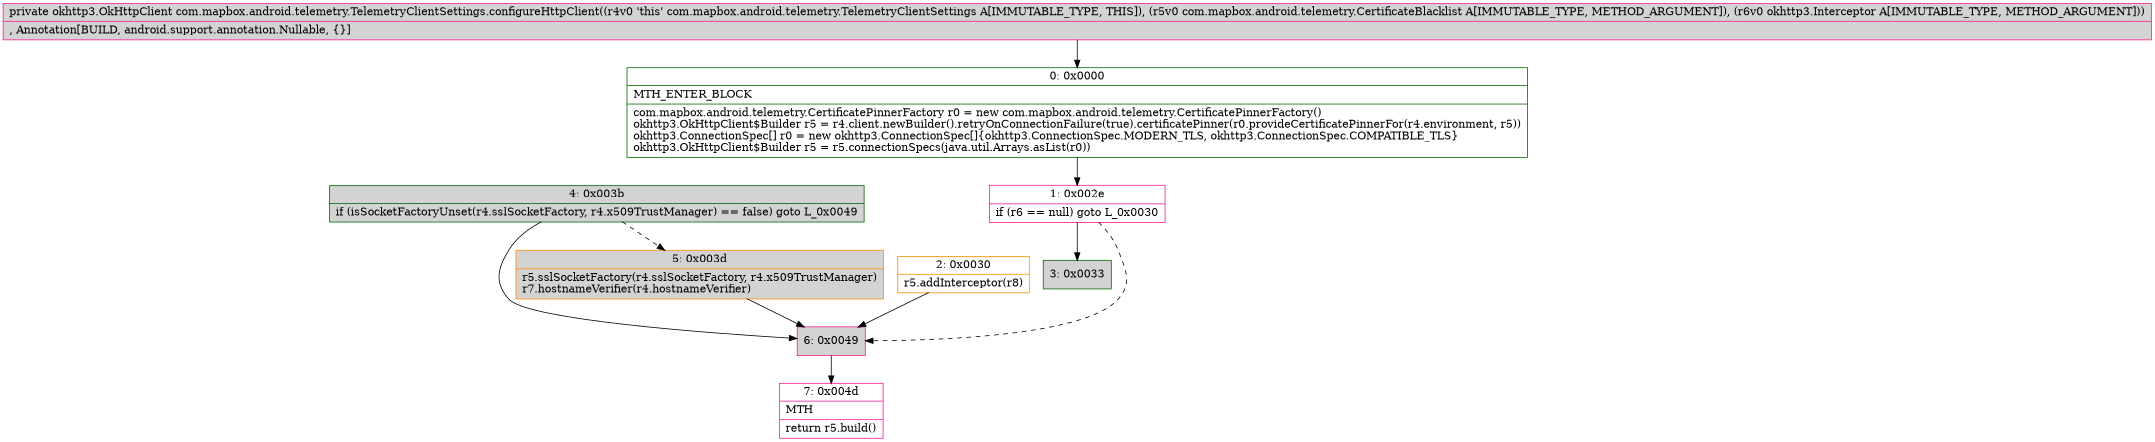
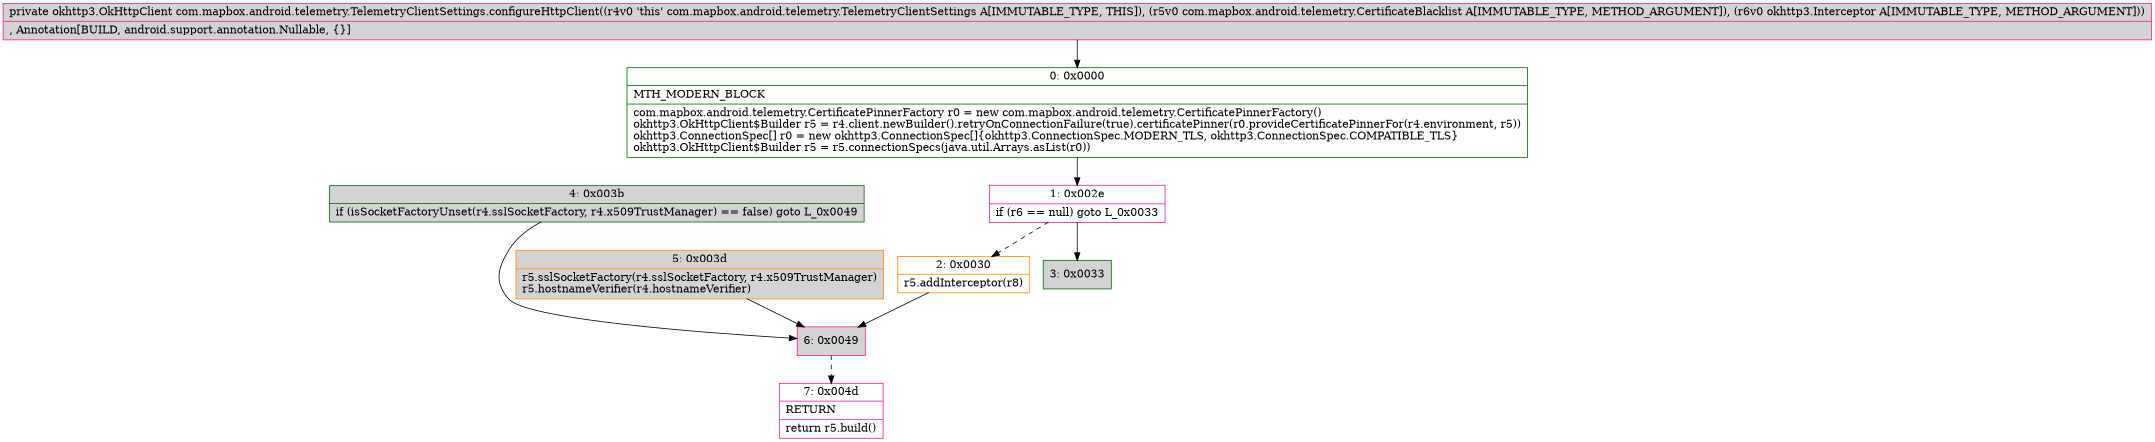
node "0: 0x0000": text "MTH_ENTER_BLOCK" -> "MTH_MODERN_BLOCK"
node "1: 0x002e": text "if (r6 == null) goto L_0x0030" -> "if (r6 == null) goto L_0x0033"
edge "4: 0x003b" -> "5: 0x003d": removed
node "5: 0x003d": text "r7.hostnameVerifier(r4.hostnameVerifier)" -> "r5.hostnameVerifier(r4.hostnameVerifier)"
edge "1: 0x002e" -> "6: 0x0049": now "1: 0x002e" -> "2: 0x0030"
edge "6: 0x0049" -> "7: 0x004d": style solid -> dashed
node "7: 0x004d": text "MTH" -> "RETURN"
